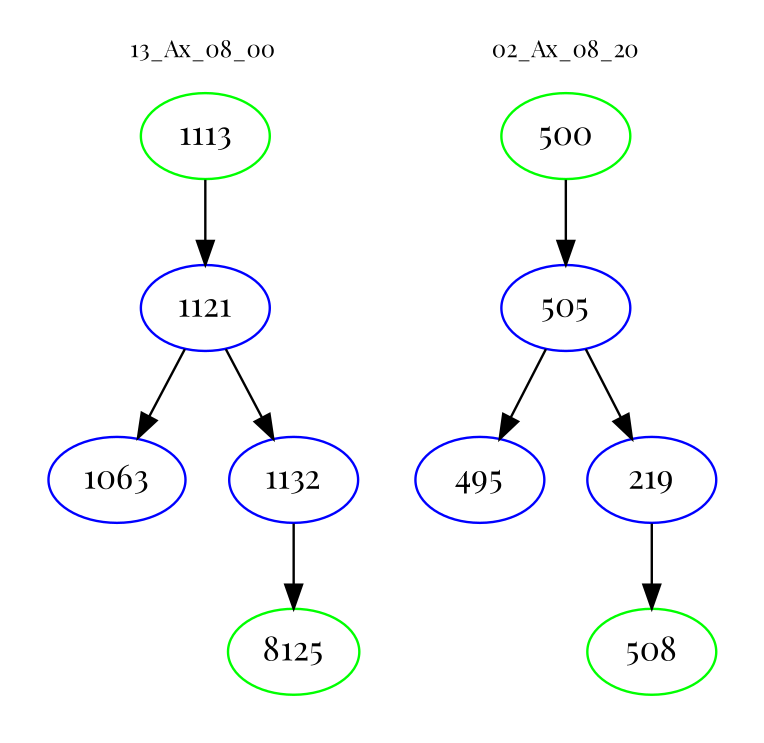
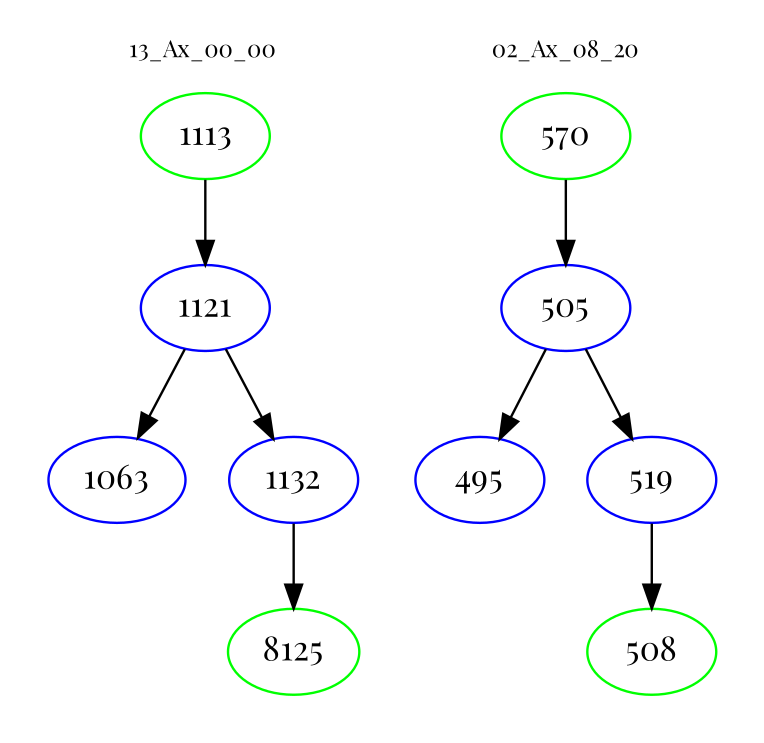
cluster "13_Ax_08_00": label "13_Ax_08_00" -> "13_Ax_00_00"
node "500": label "500" -> "570"
node "219": label "219" -> "519"
